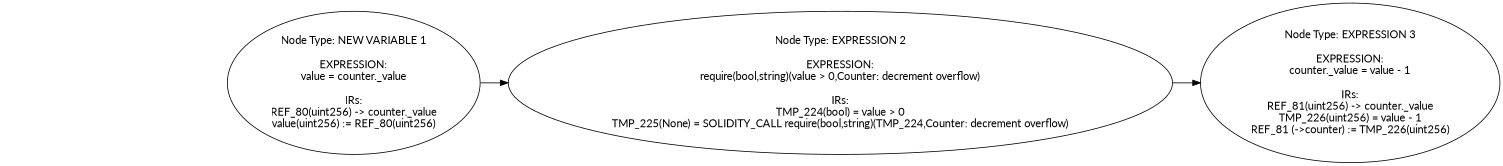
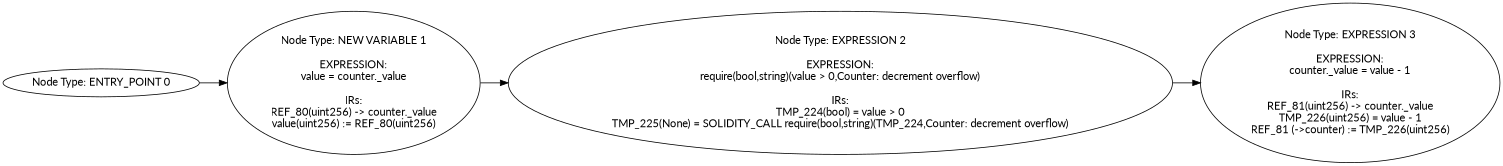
node "Node Type: ENTRY_POINT 0": added
